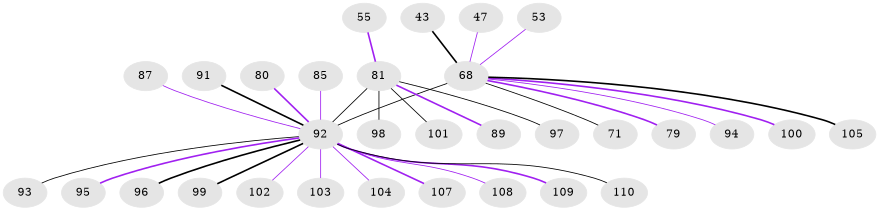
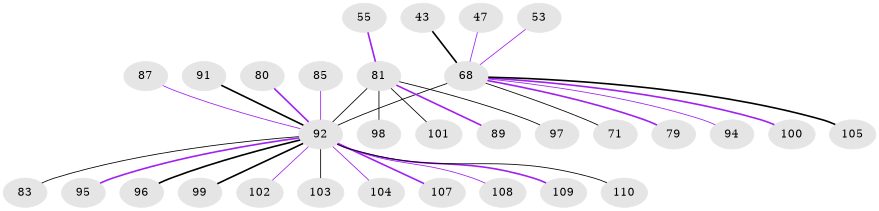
edge "92" -- "103": color purple -> black
node "93": label "93" -> "83"
